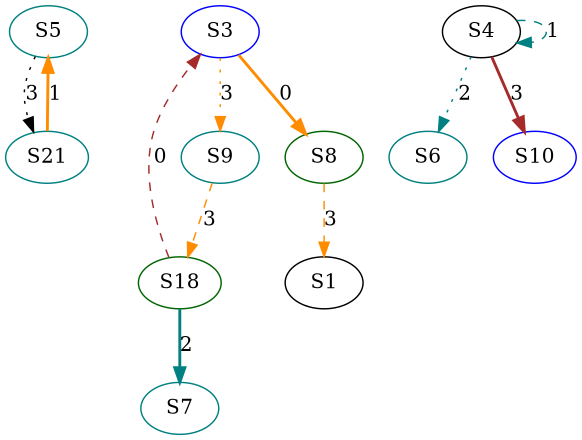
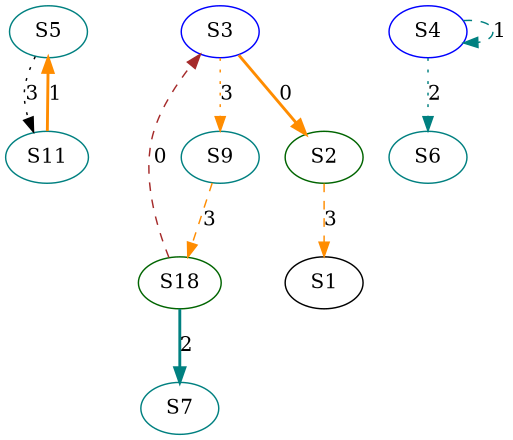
node "S4": color black -> blue
node "S21": label "S21" -> "S11"
node "S8": label "S8" -> "S2"
node "S10": removed
